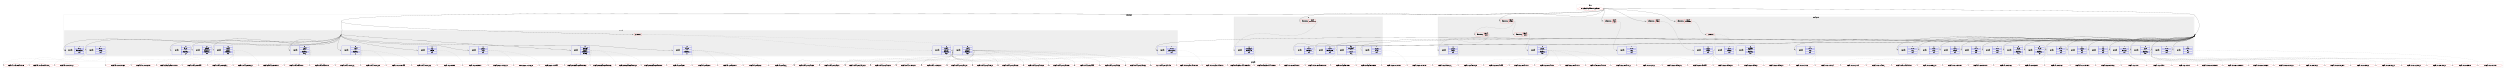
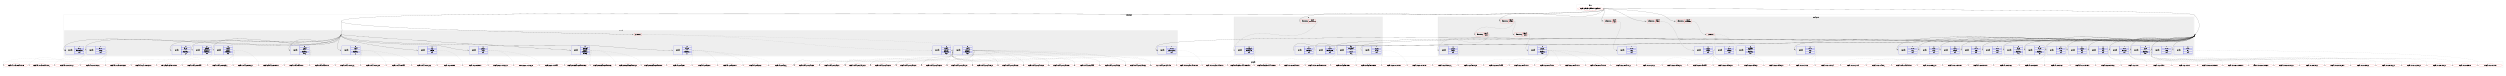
node "dirs://mate-base/mate-session-manager-1.22.1": label "dirs://mate-base/mate-session-manager-1.22.1" -> "portage://mate-base/mate-session-manager-1.22.1"
node "portage://dev-util/glib-utils-2.60.6": added
node "portage://dev-util/glib-utils-2.58.3": label "portage://dev-util/glib-utils-2.58.3" -> "portage://dev-util/desktop-utils-2.58.3"
node "portage://dev-util/intltool-0.51.0-r2": label "portage://dev-util/intltool-0.51.0-r2" -> "portage://dev-smaller/intltool-0.51.0-r2"
node "portage://mate-base/mate-common-1.22.0": label "portage://mate-base/mate-common-1.22.0" -> "libICE://mate-base/mate-common-1.22.0"
node "portage://sys-pixbuf/libtool-9999": label "portage://sys-pixbuf/libtool-9999" -> "portage://sys-devel/libtool-9999"
node "portage://sys-devel/libXtst-1.16.1-r1": label "portage://sys-devel/libXtst-1.16.1-r1" -> "portage://sys-devel/automake-1.16.1-r1"
node "portage://sys-devel/libXtst-1.15.1-r2": label "portage://sys-devel/libXtst-1.15.1-r2" -> "portage://sys-devel/automake-1.15.1-r2"
node "portage://x11-libs/gdk-pixbuf-2.36.12": label "portage://x11-libs/gdk-pixbuf-2.36.12" -> "freebsd://x11-libs/gdk-pixbuf-2.36.12"
